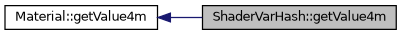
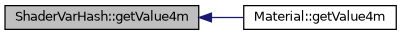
edge "ShaderVarHash::getValue4m" -> "Material::getValue4m": reversed
